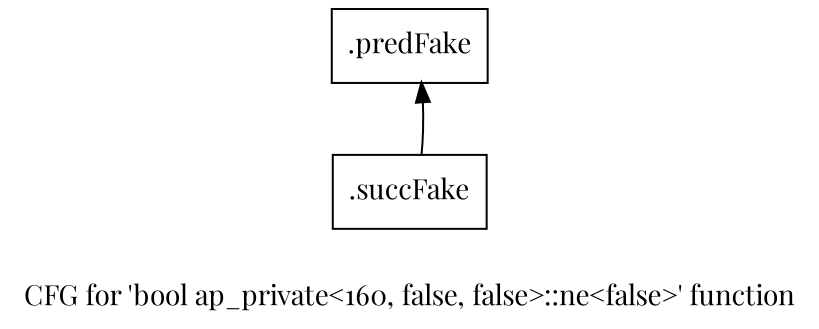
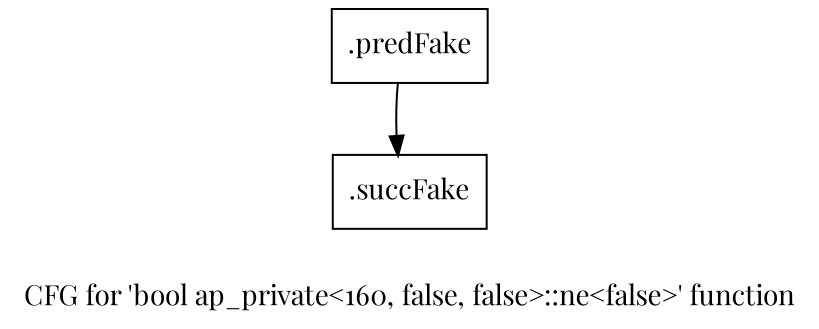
edge ".succFake" -> ".predFake": reversed
